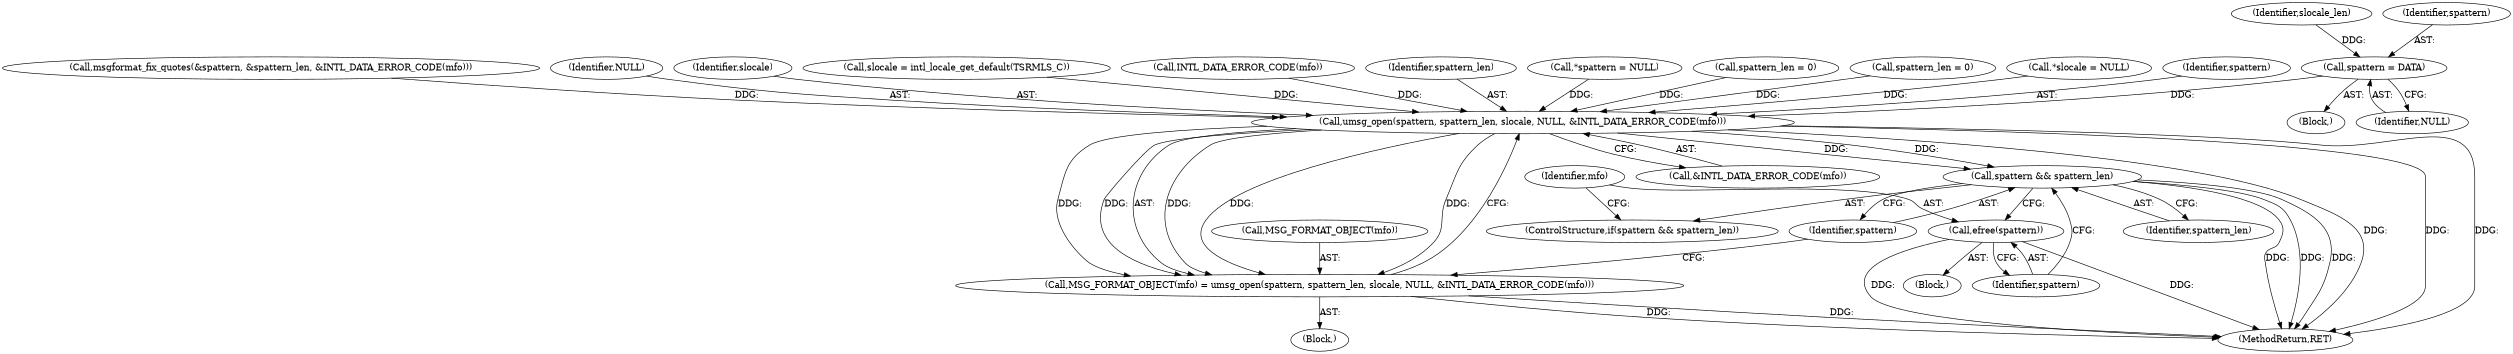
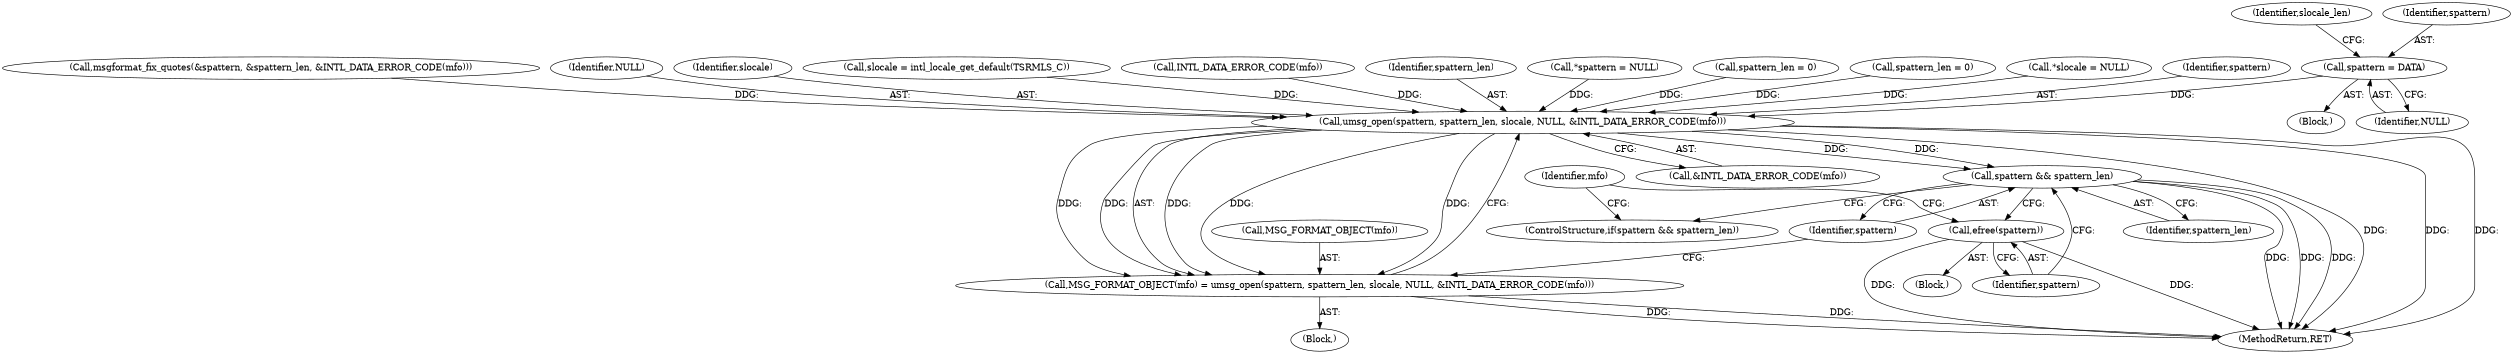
edge "(Identifier,slocale_len)" -> "(Call,spattern = DATA)": label "DDG: " -> "CFG: "
edge "(Call,spattern && spattern_len)" -> "(ControlStructure,if(spattern && spattern_len))": label "AST: " -> "CFG: "
edge "(Identifier,mfo)" -> "(Call,efree(spattern))": label "AST: " -> "CFG: "
